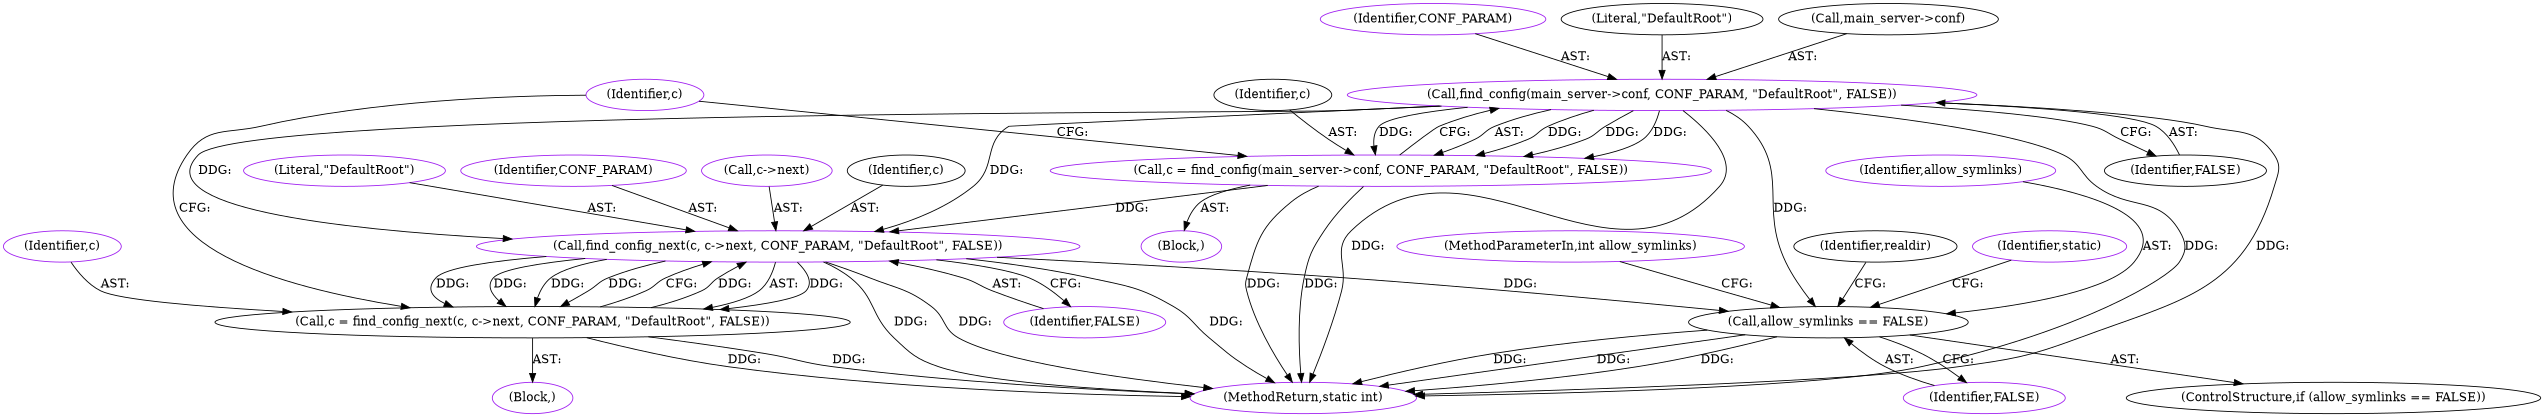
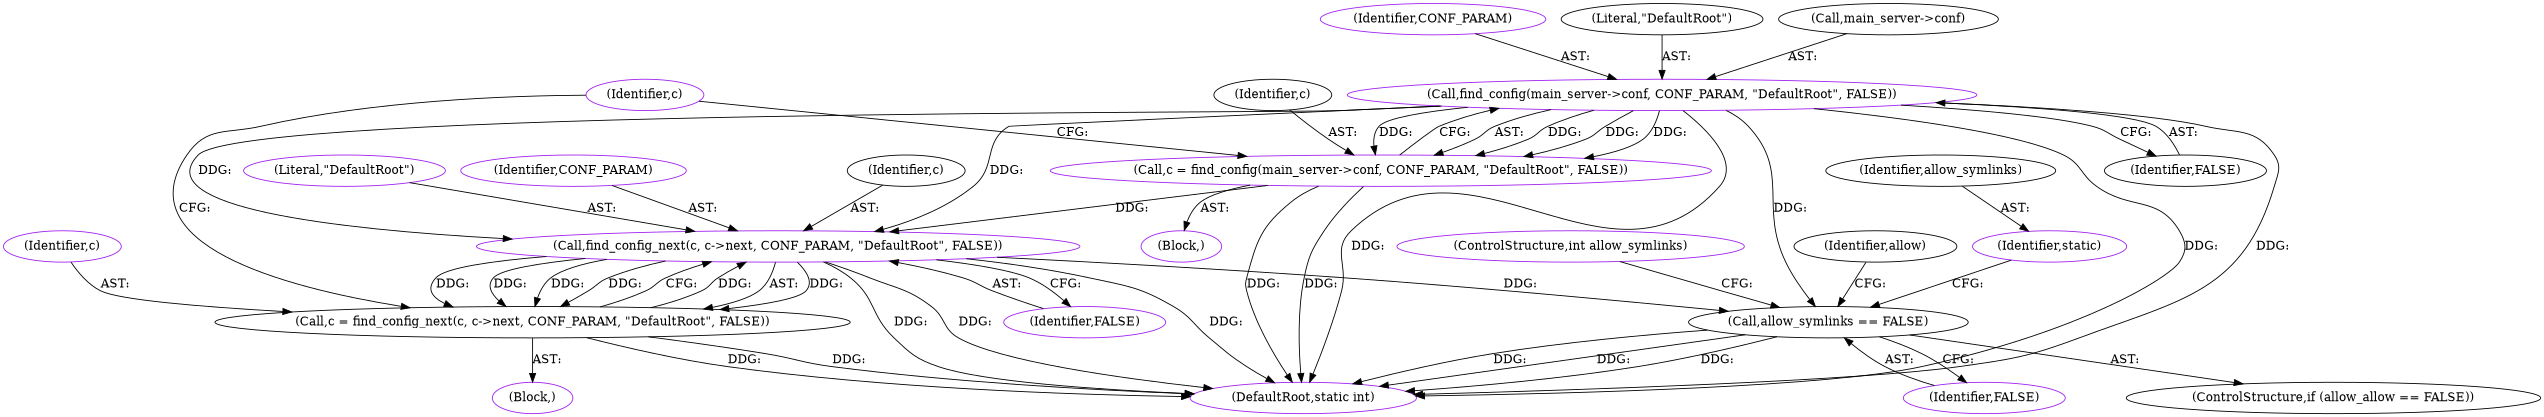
node "(Call,c->next)": removed
node "(Identifier,allow_symlinks)": color purple -> black
node "(MethodParameterIn,int allow_symlinks)": label "(MethodParameterIn,int allow_symlinks)" -> "(ControlStructure,int allow_symlinks)"
node "(Identifier,realdir)": label "(Identifier,realdir)" -> "(Identifier,allow)"
edge "(Identifier,allow_symlinks)" -> "(Call,allow_symlinks == FALSE)": now "(Identifier,allow_symlinks)" -> "(Identifier,static)"
node "(MethodReturn,static int)": label "(MethodReturn,static int)" -> "(DefaultRoot,static int)"
node "(ControlStructure,if (allow_symlinks == FALSE))": label "(ControlStructure,if (allow_symlinks == FALSE))" -> "(ControlStructure,if (allow_allow == FALSE))"
